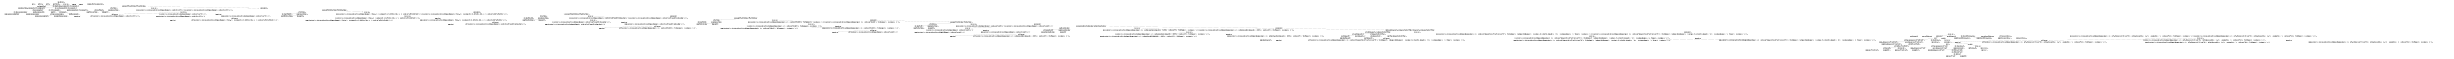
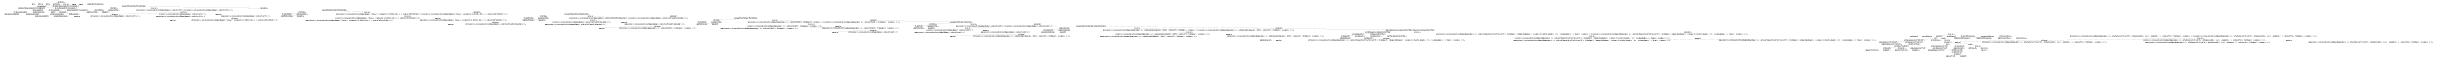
node "(LITERAL,true,includeProject = true)": removed
